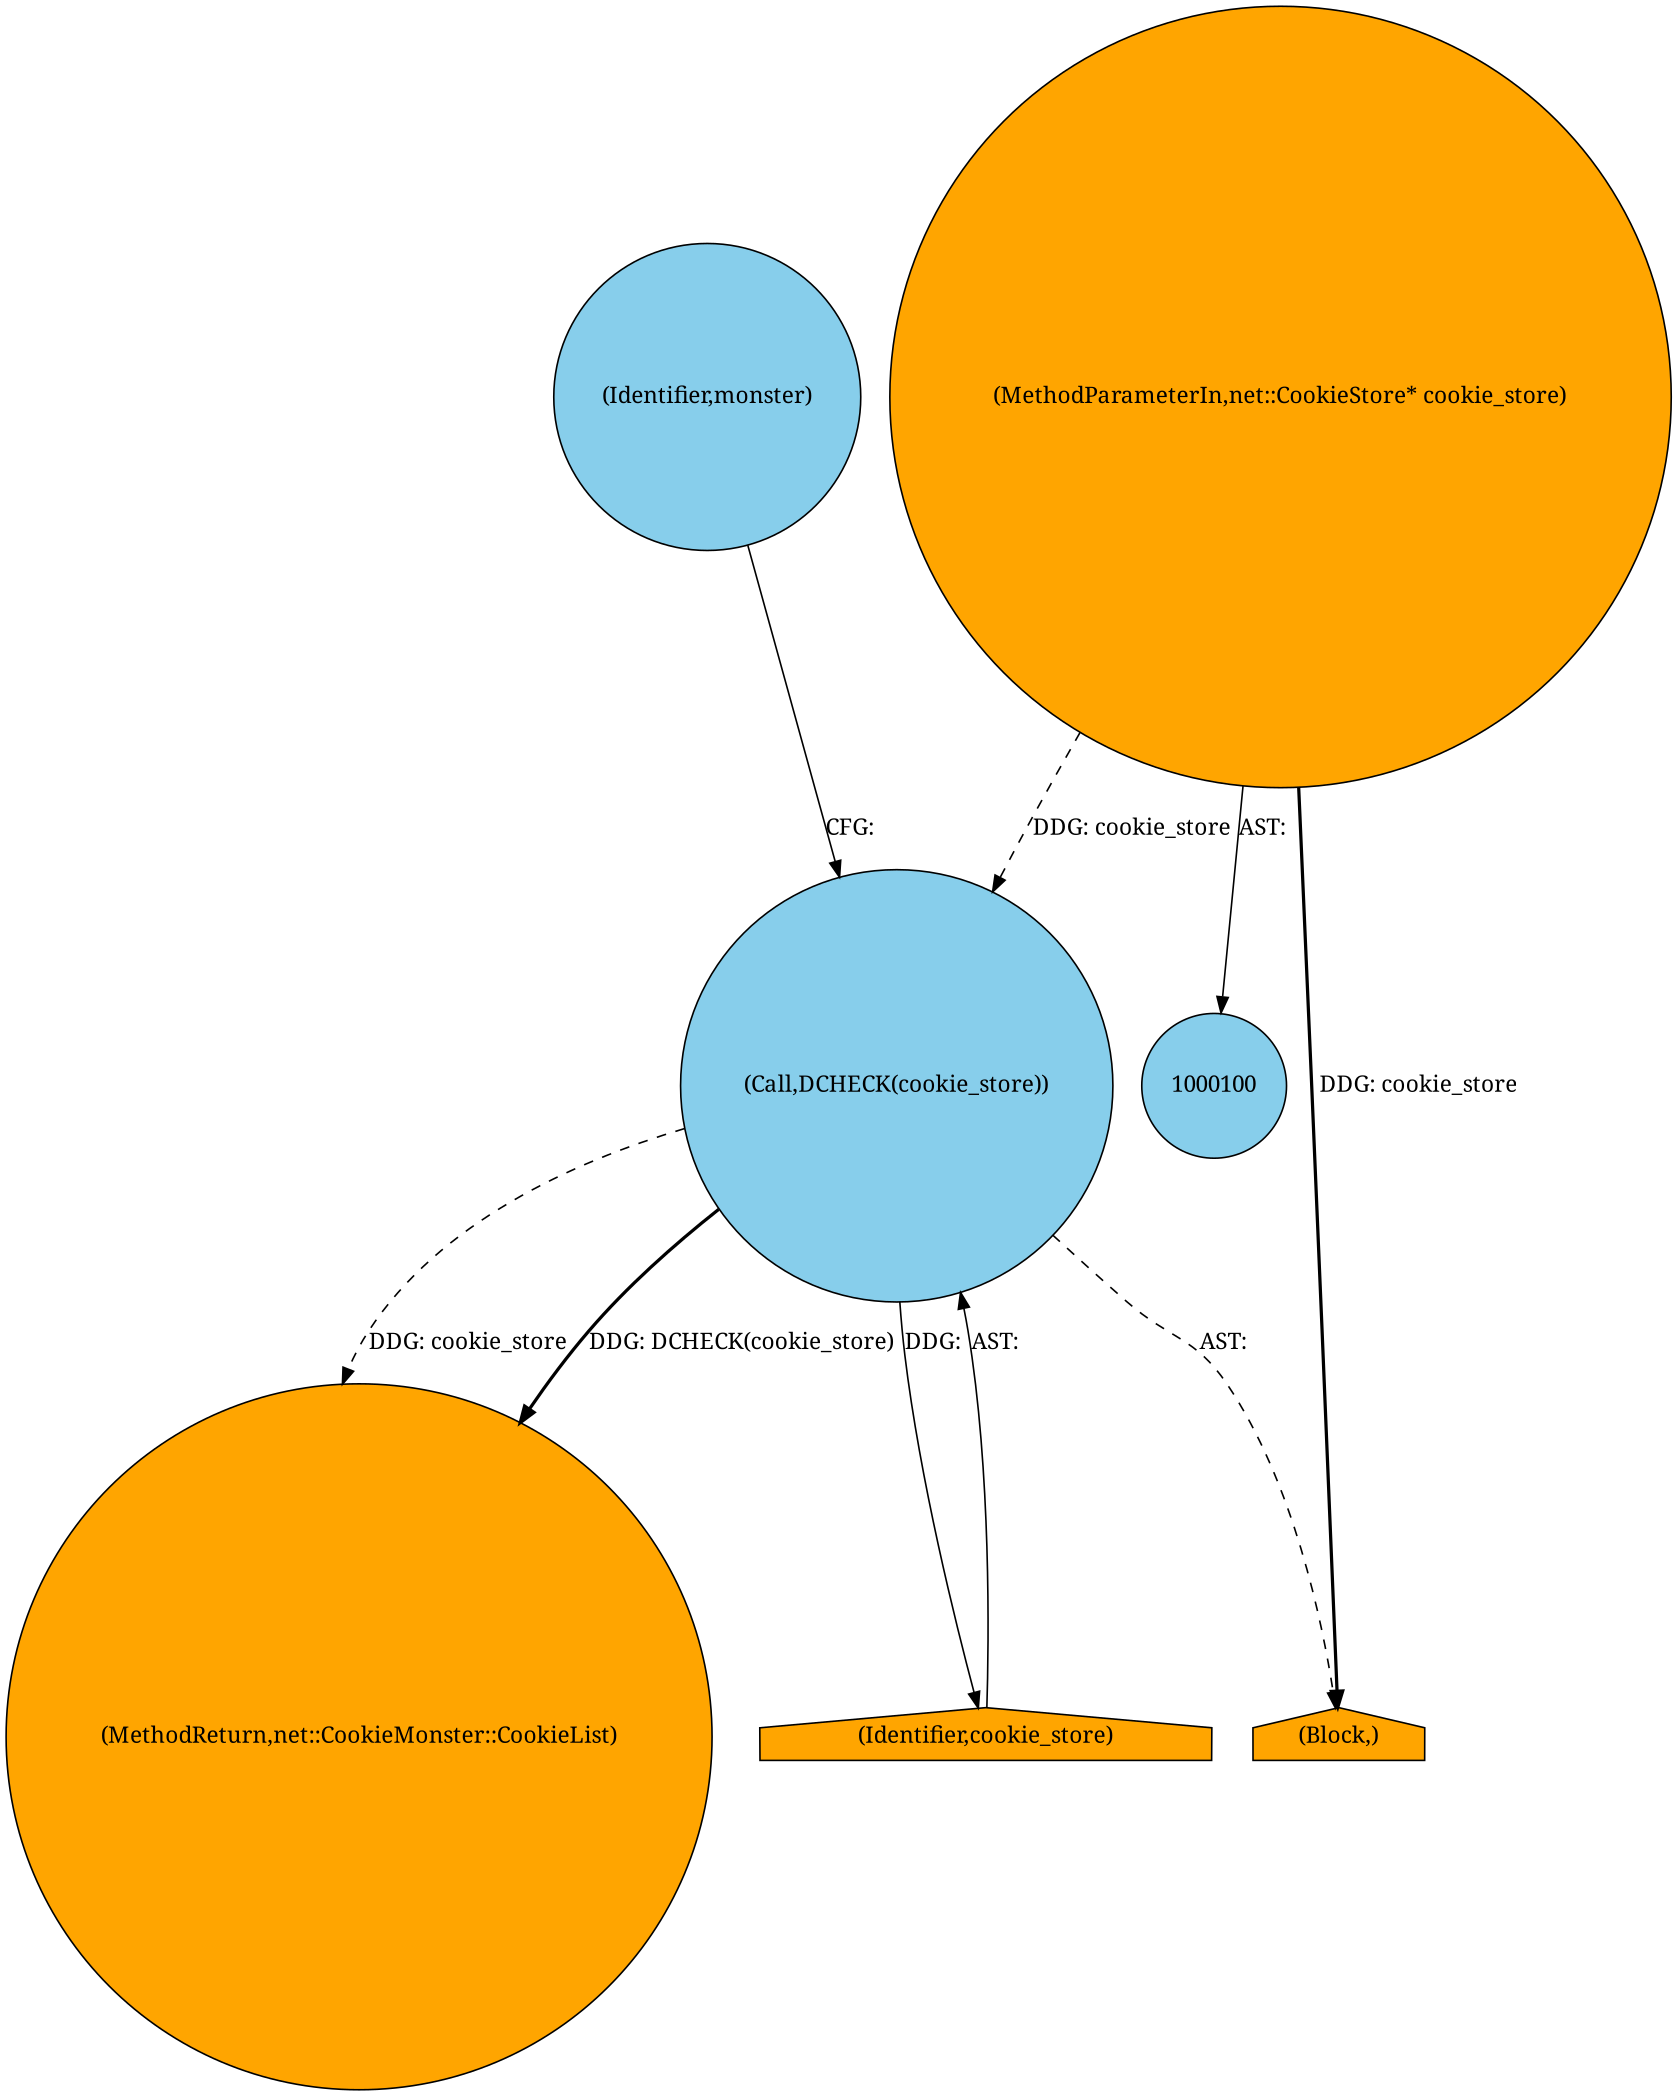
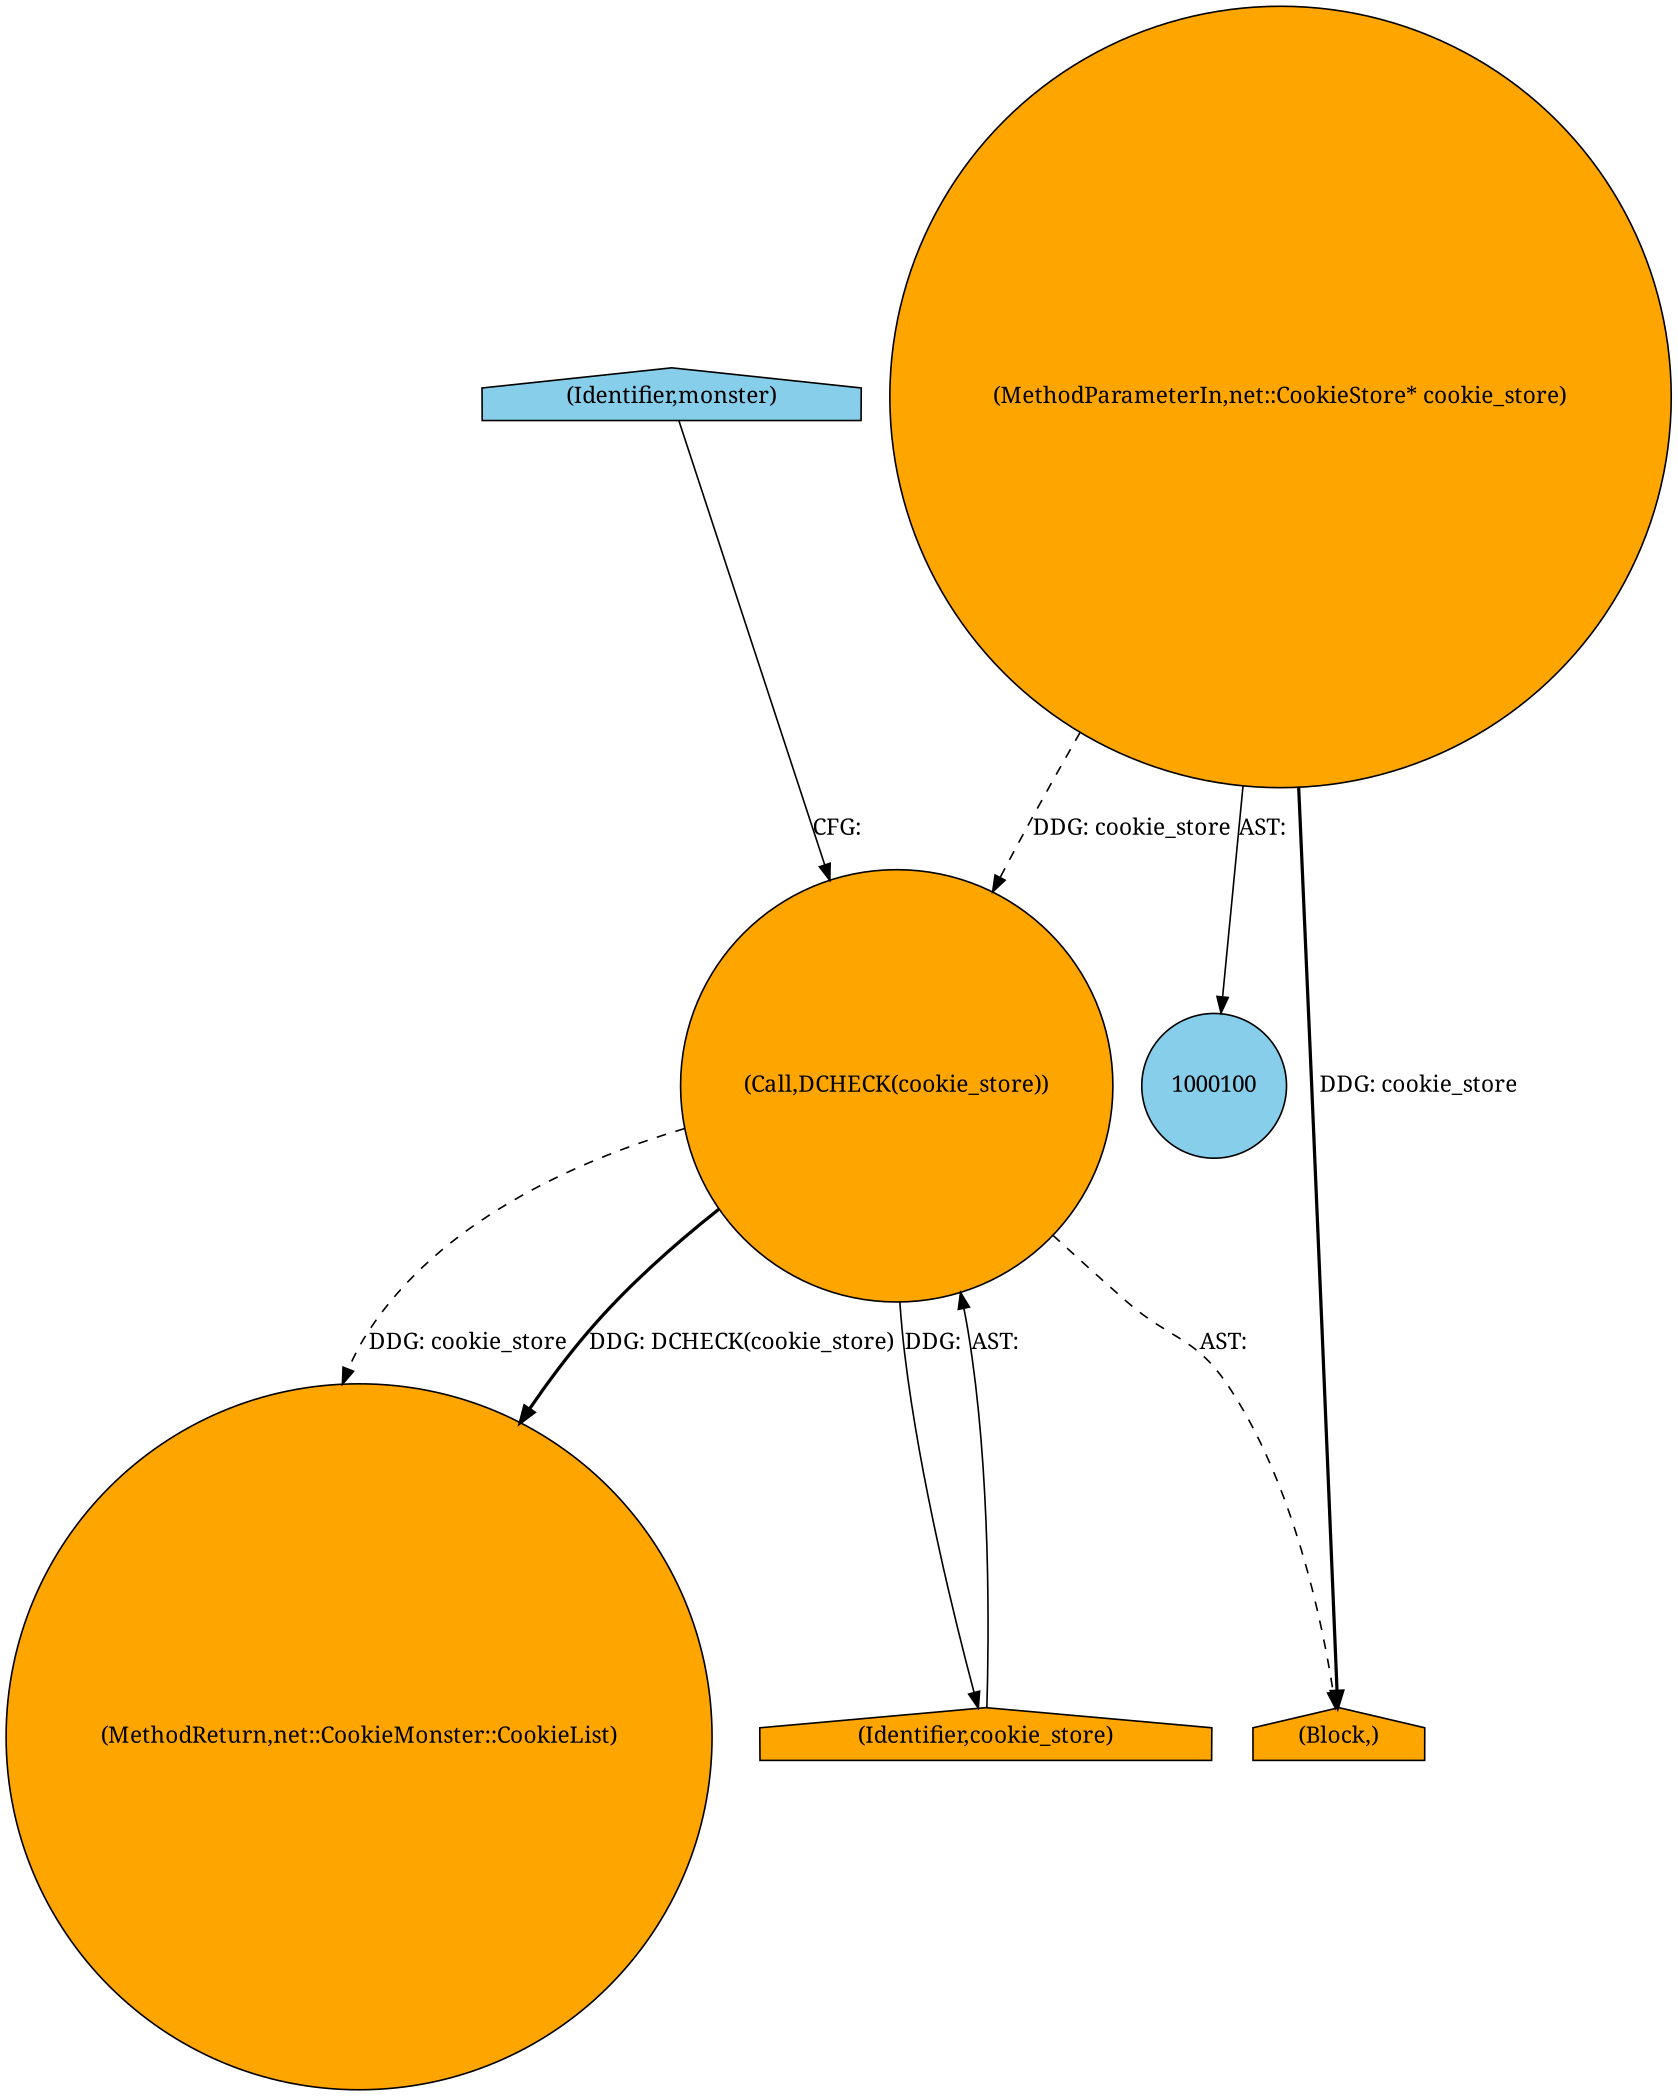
node "(Identifier,monster)": shape circle -> house
node "(Call,DCHECK(cookie_store))": fillcolor skyblue -> orange
